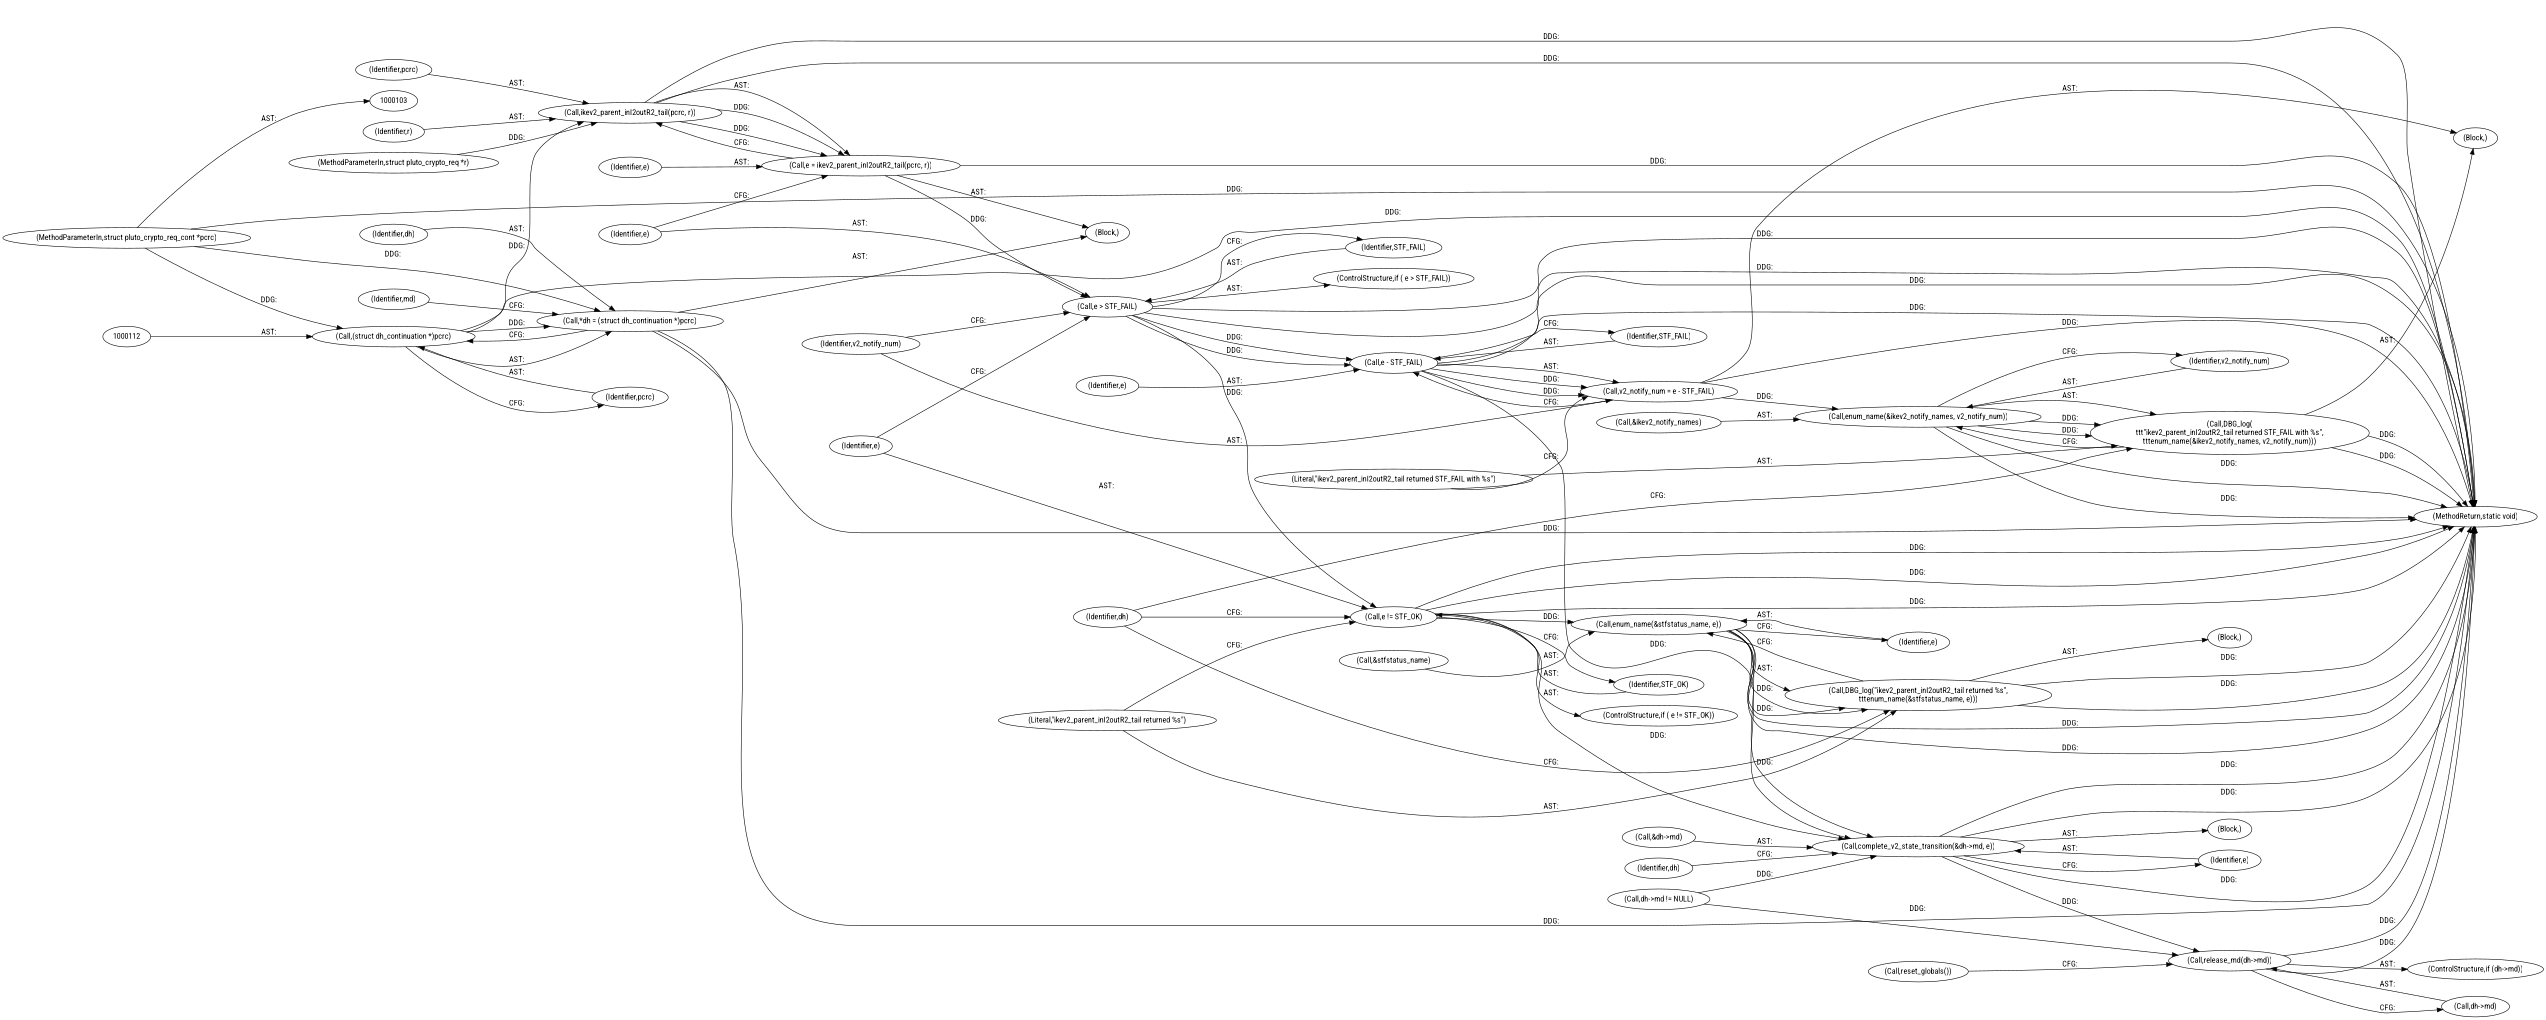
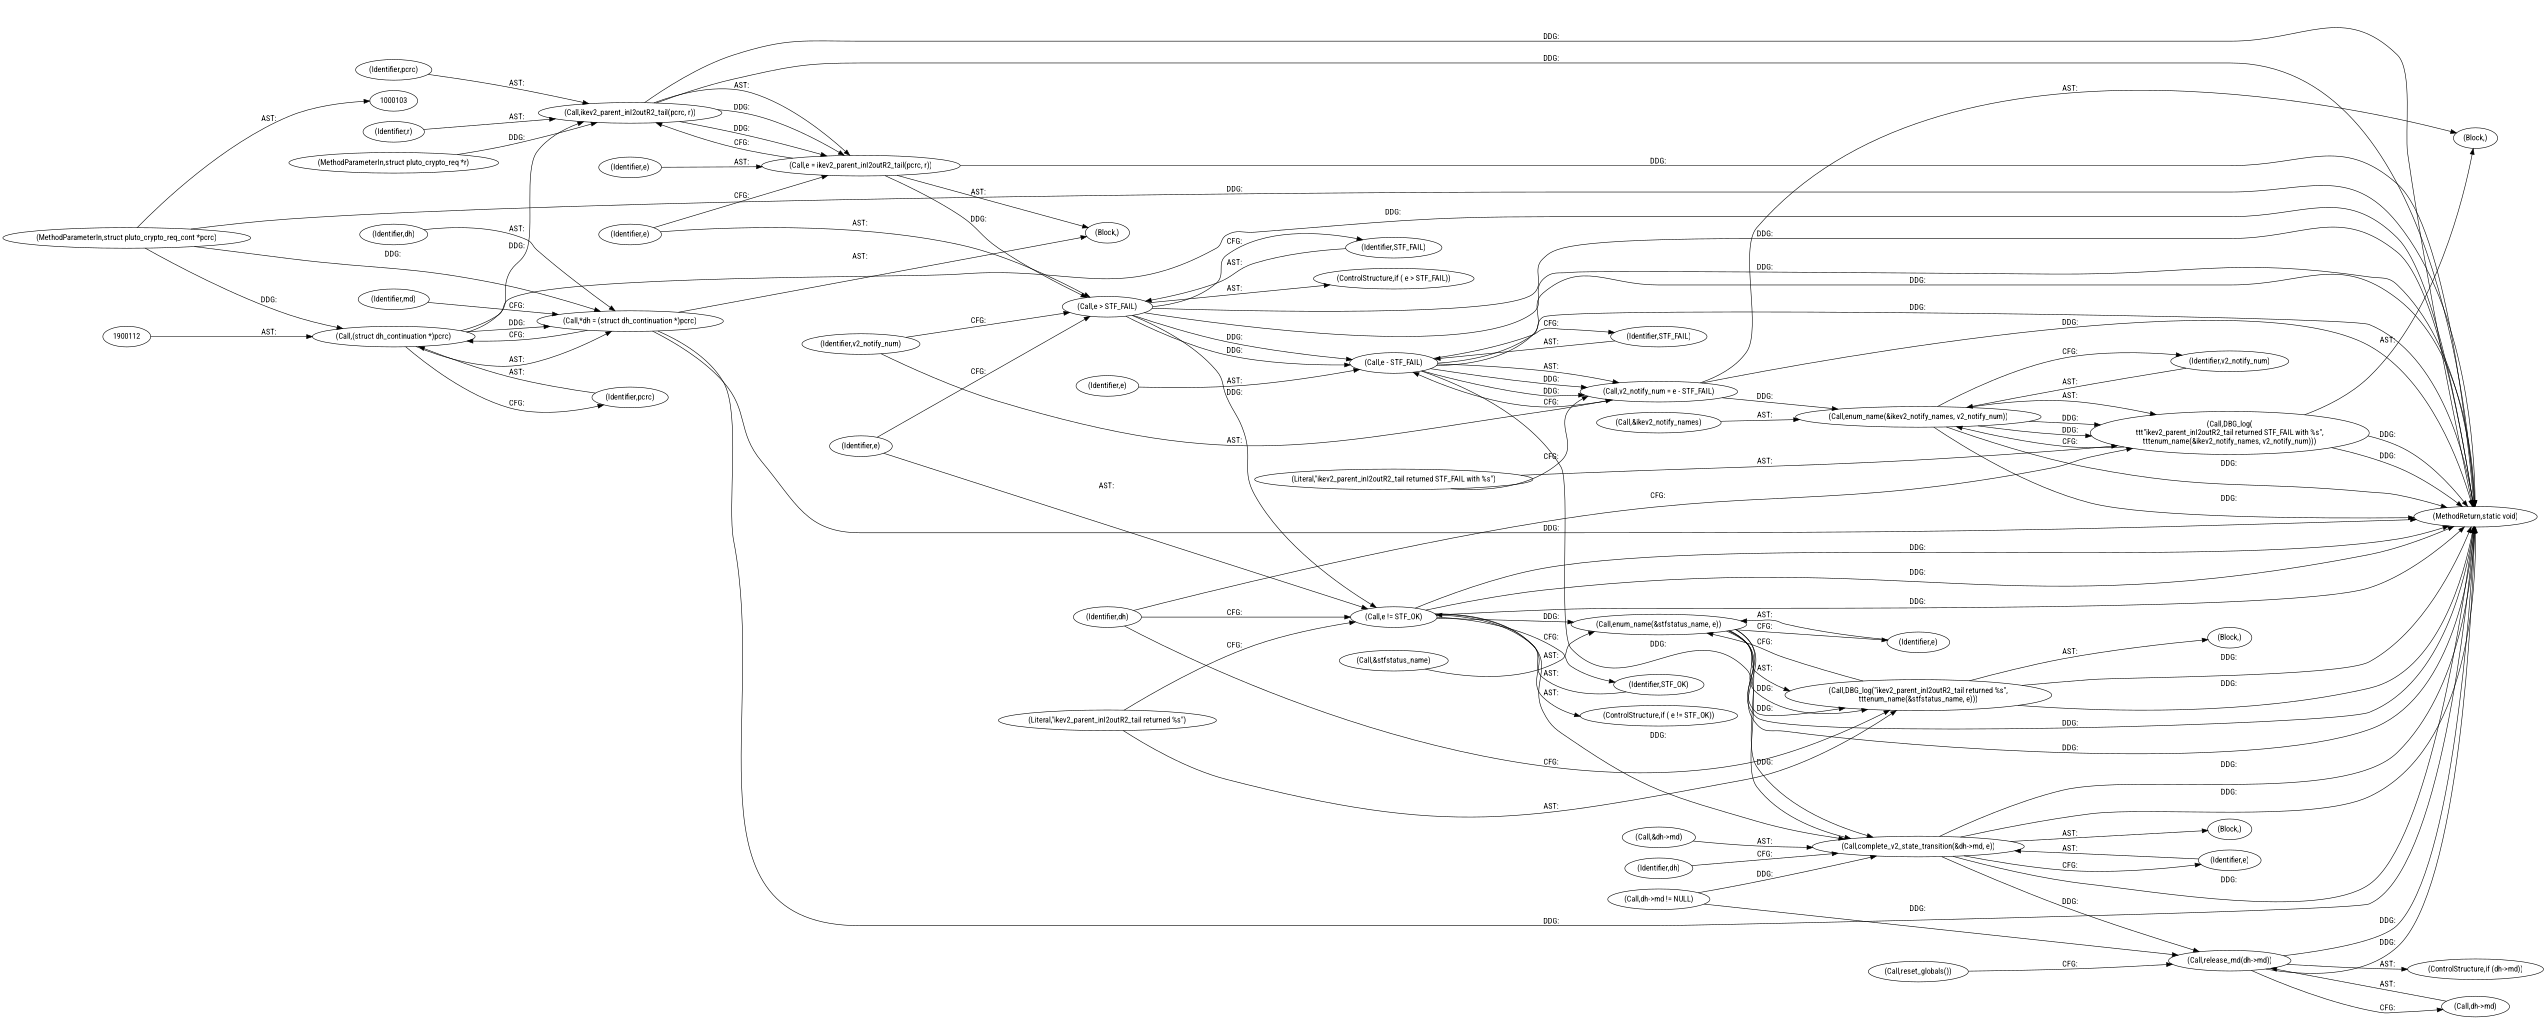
node "1000112": label "1000112" -> "1900112"
